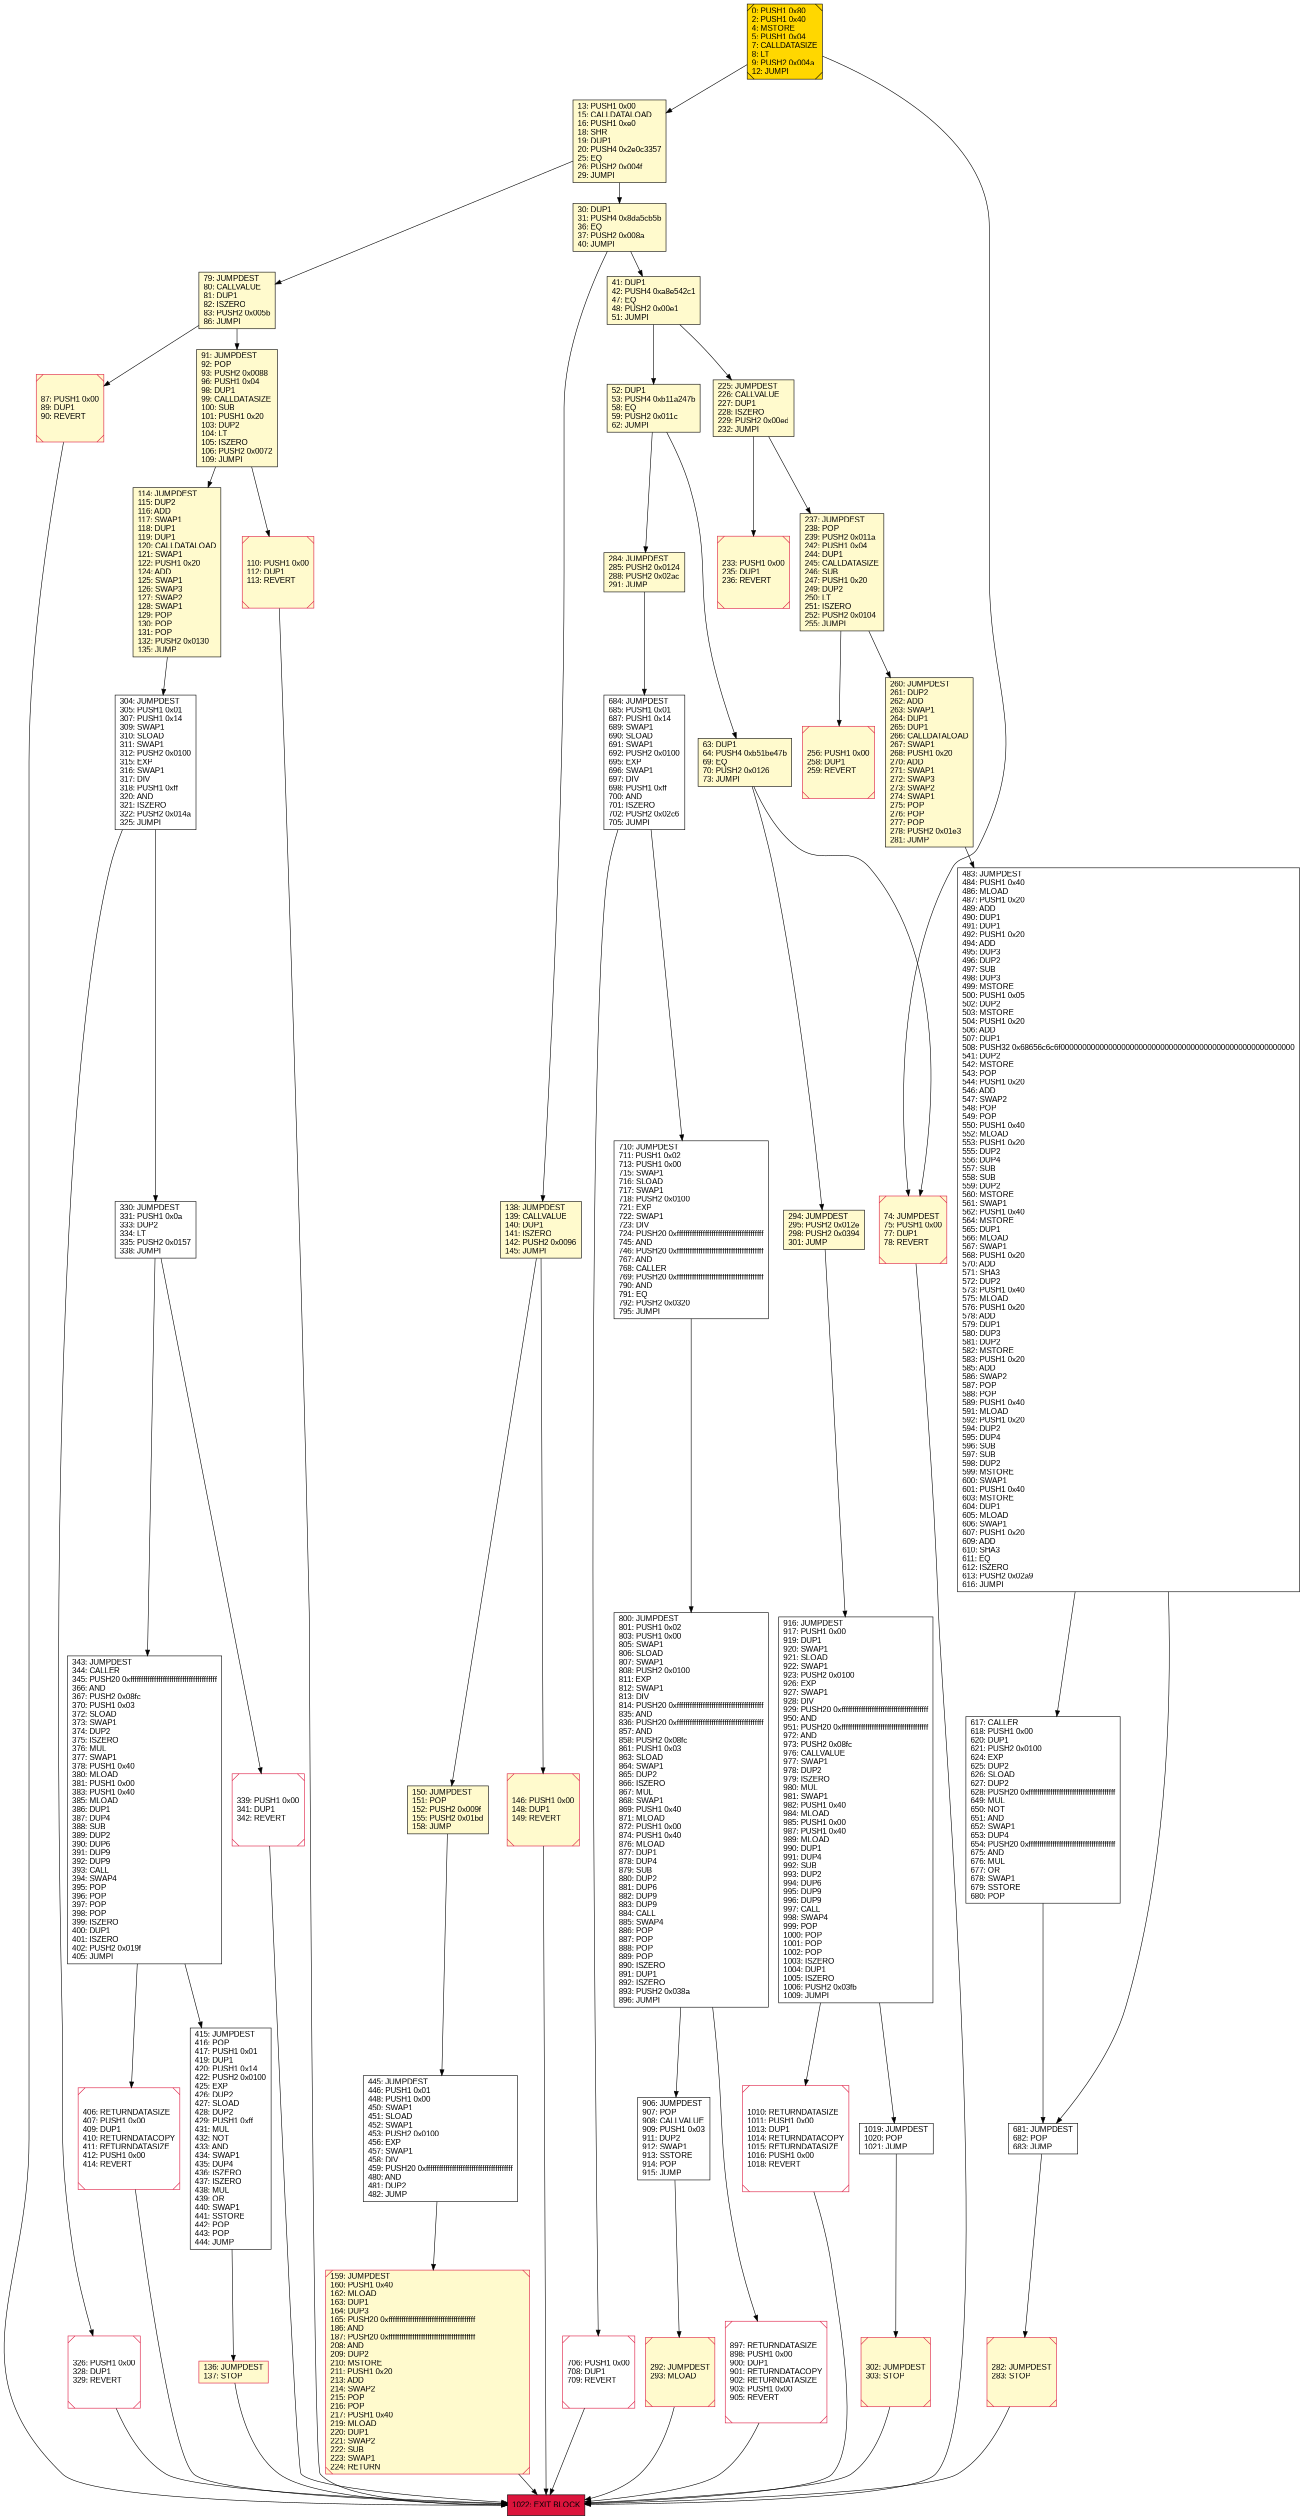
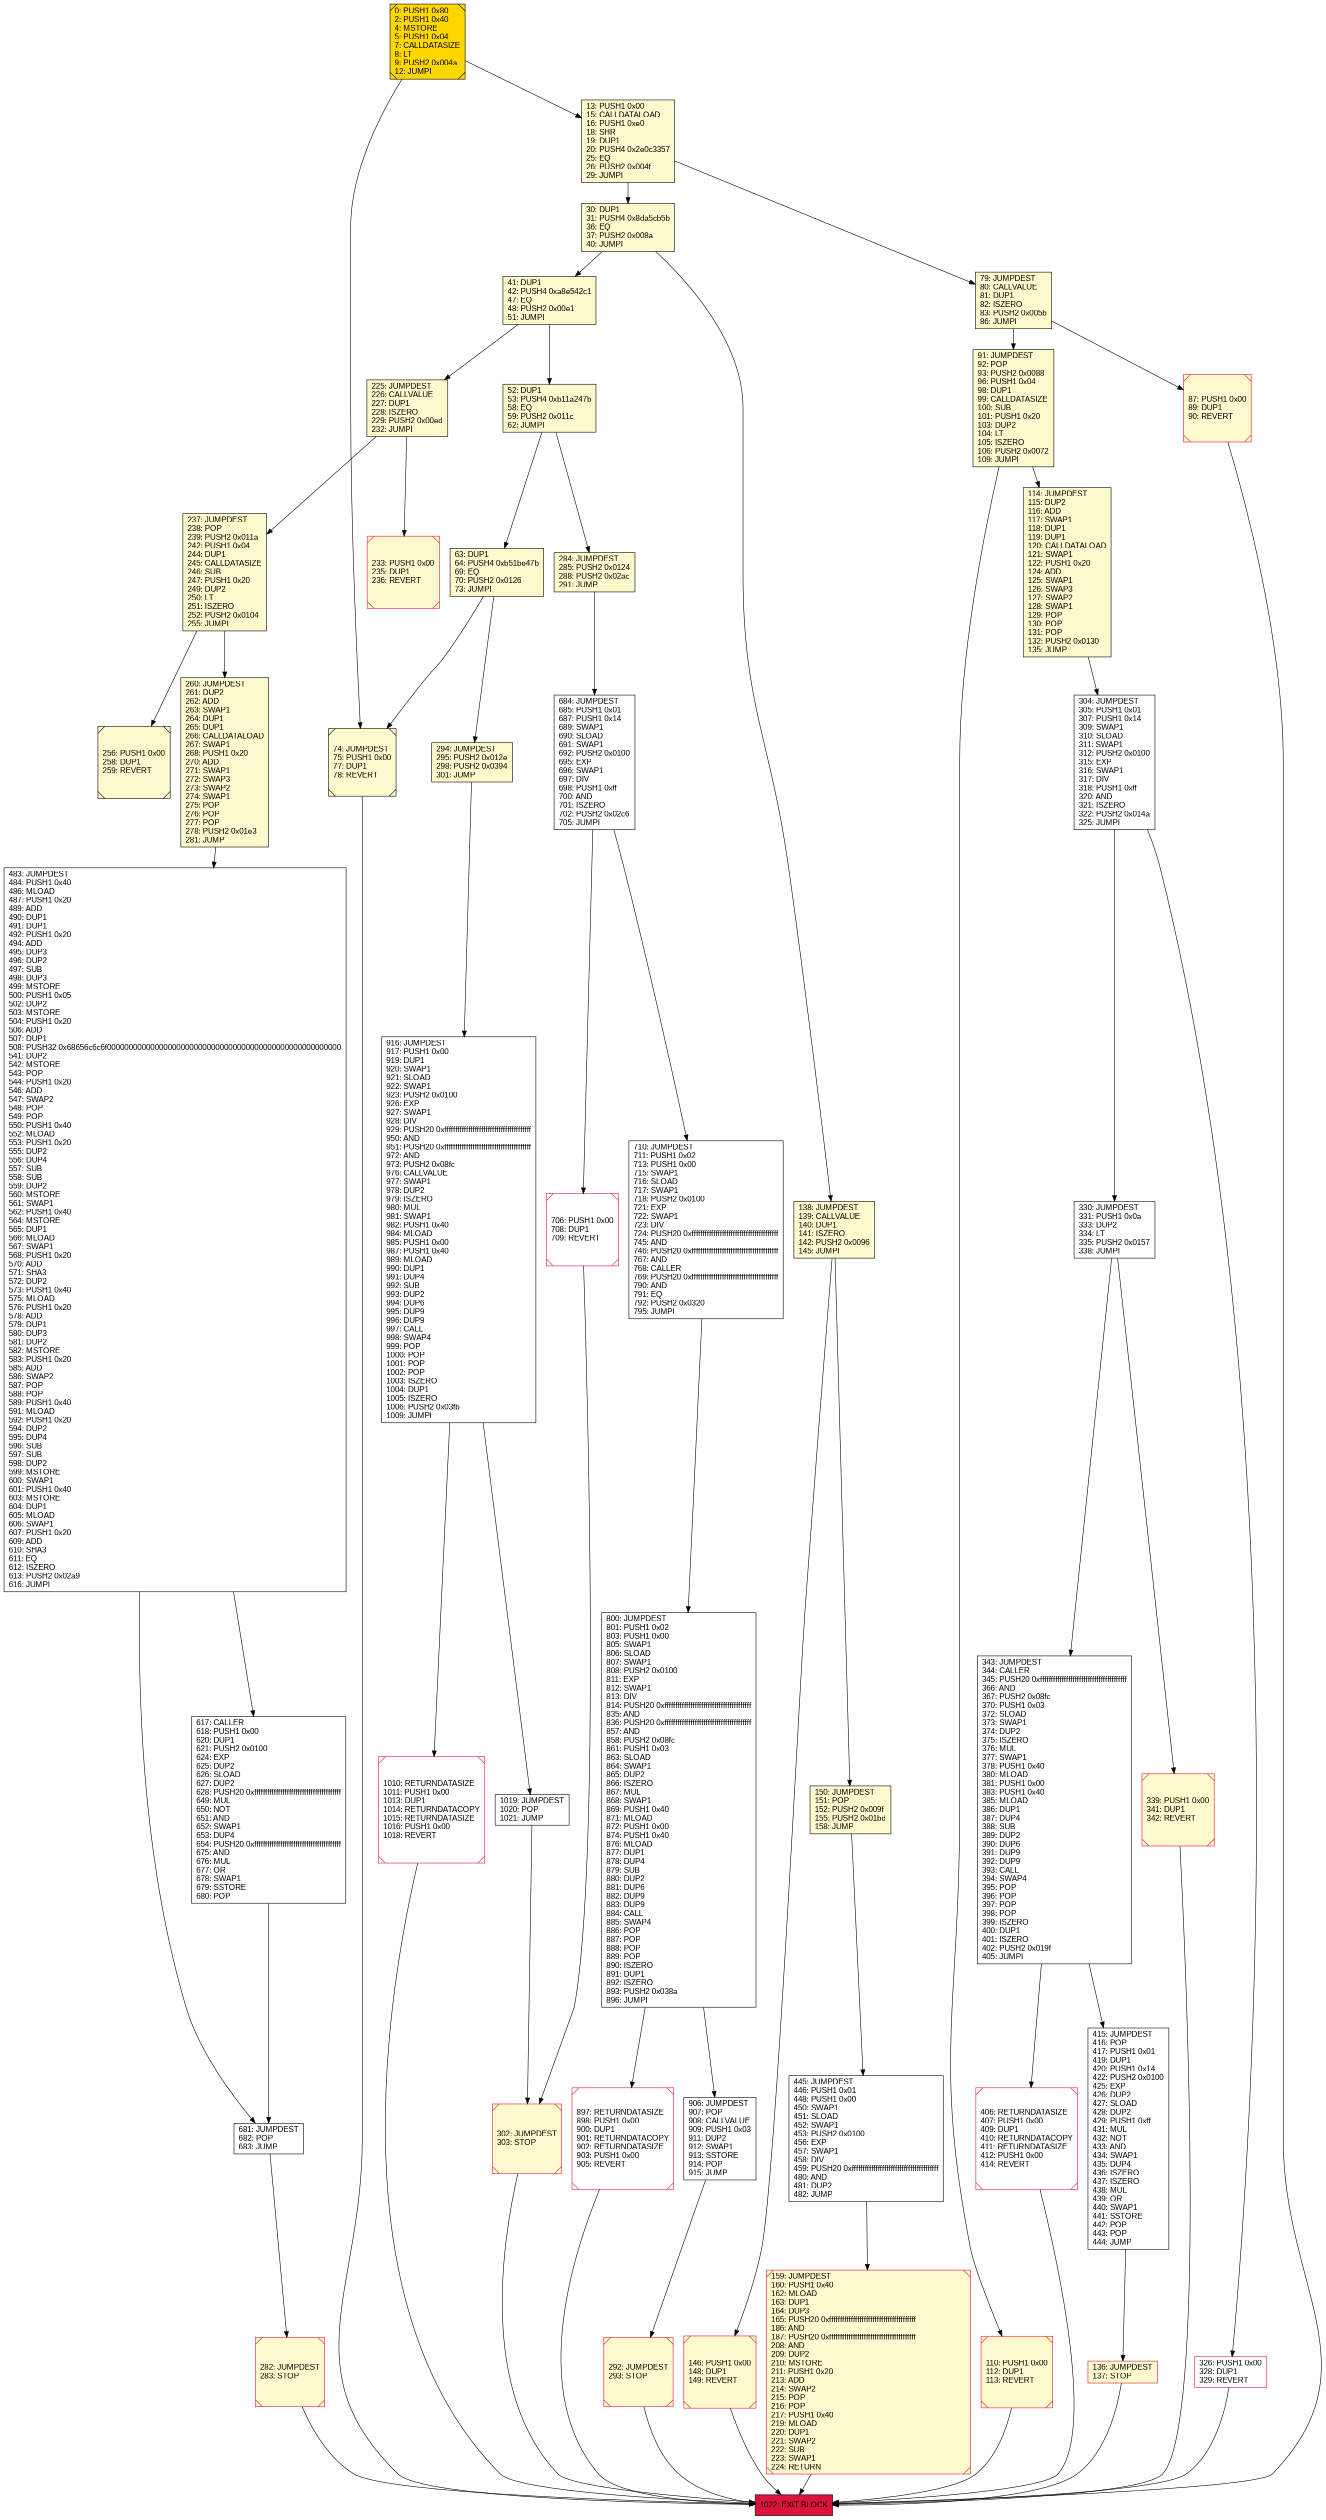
node "256: PUSH1 0x00 258: DUP1 259: REVERT": color crimson -> black
node "74: JUMPDEST 75: PUSH1 0x00 77: DUP1 78: REVERT": color crimson -> black
node "339: PUSH1 0x00 341: DUP1 342: REVERT": fillcolor white -> lemonchiffon
node "326: PUSH1 0x00 328: DUP1 329: REVERT": shape Msquare -> box
node "292: JUMPDEST 293: MLOAD": label "292: JUMPDEST 293: MLOAD" -> "292: JUMPDEST 293: STOP"
edge "706: PUSH1 0x00 708: DUP1 709: REVERT" -> "1022: EXIT BLOCK": now "706: PUSH1 0x00 708: DUP1 709: REVERT" -> "302: JUMPDEST 303: STOP"
